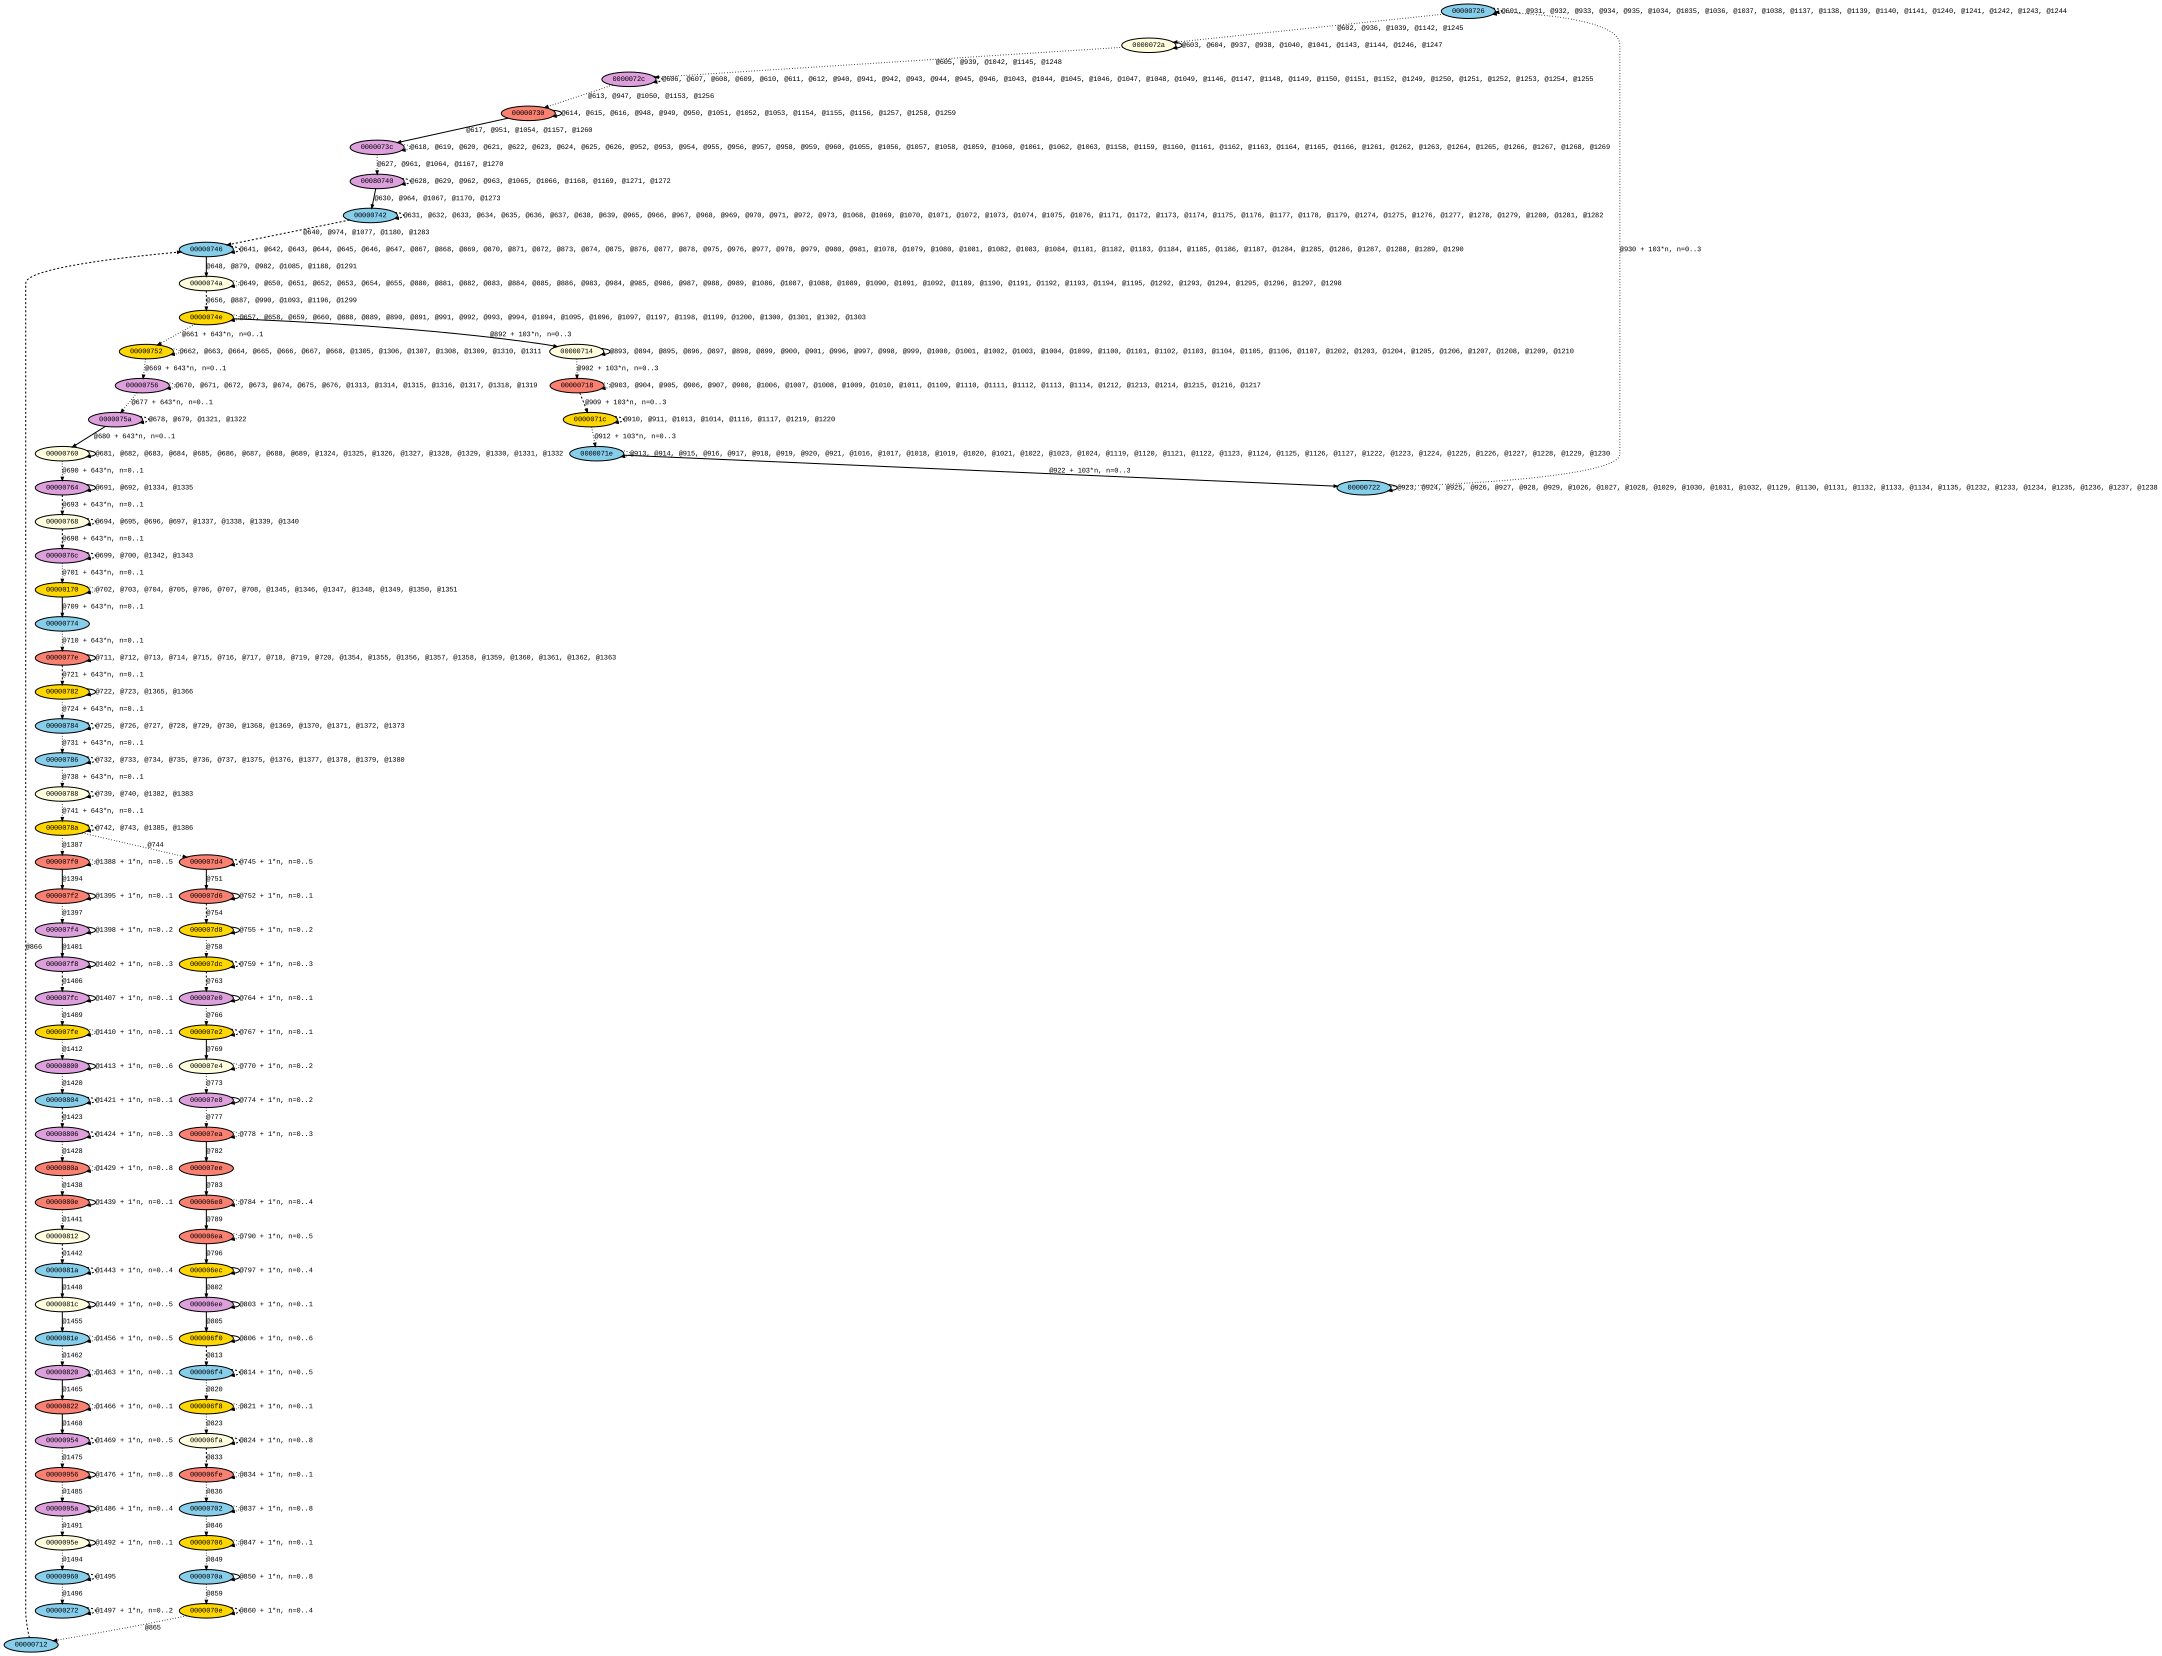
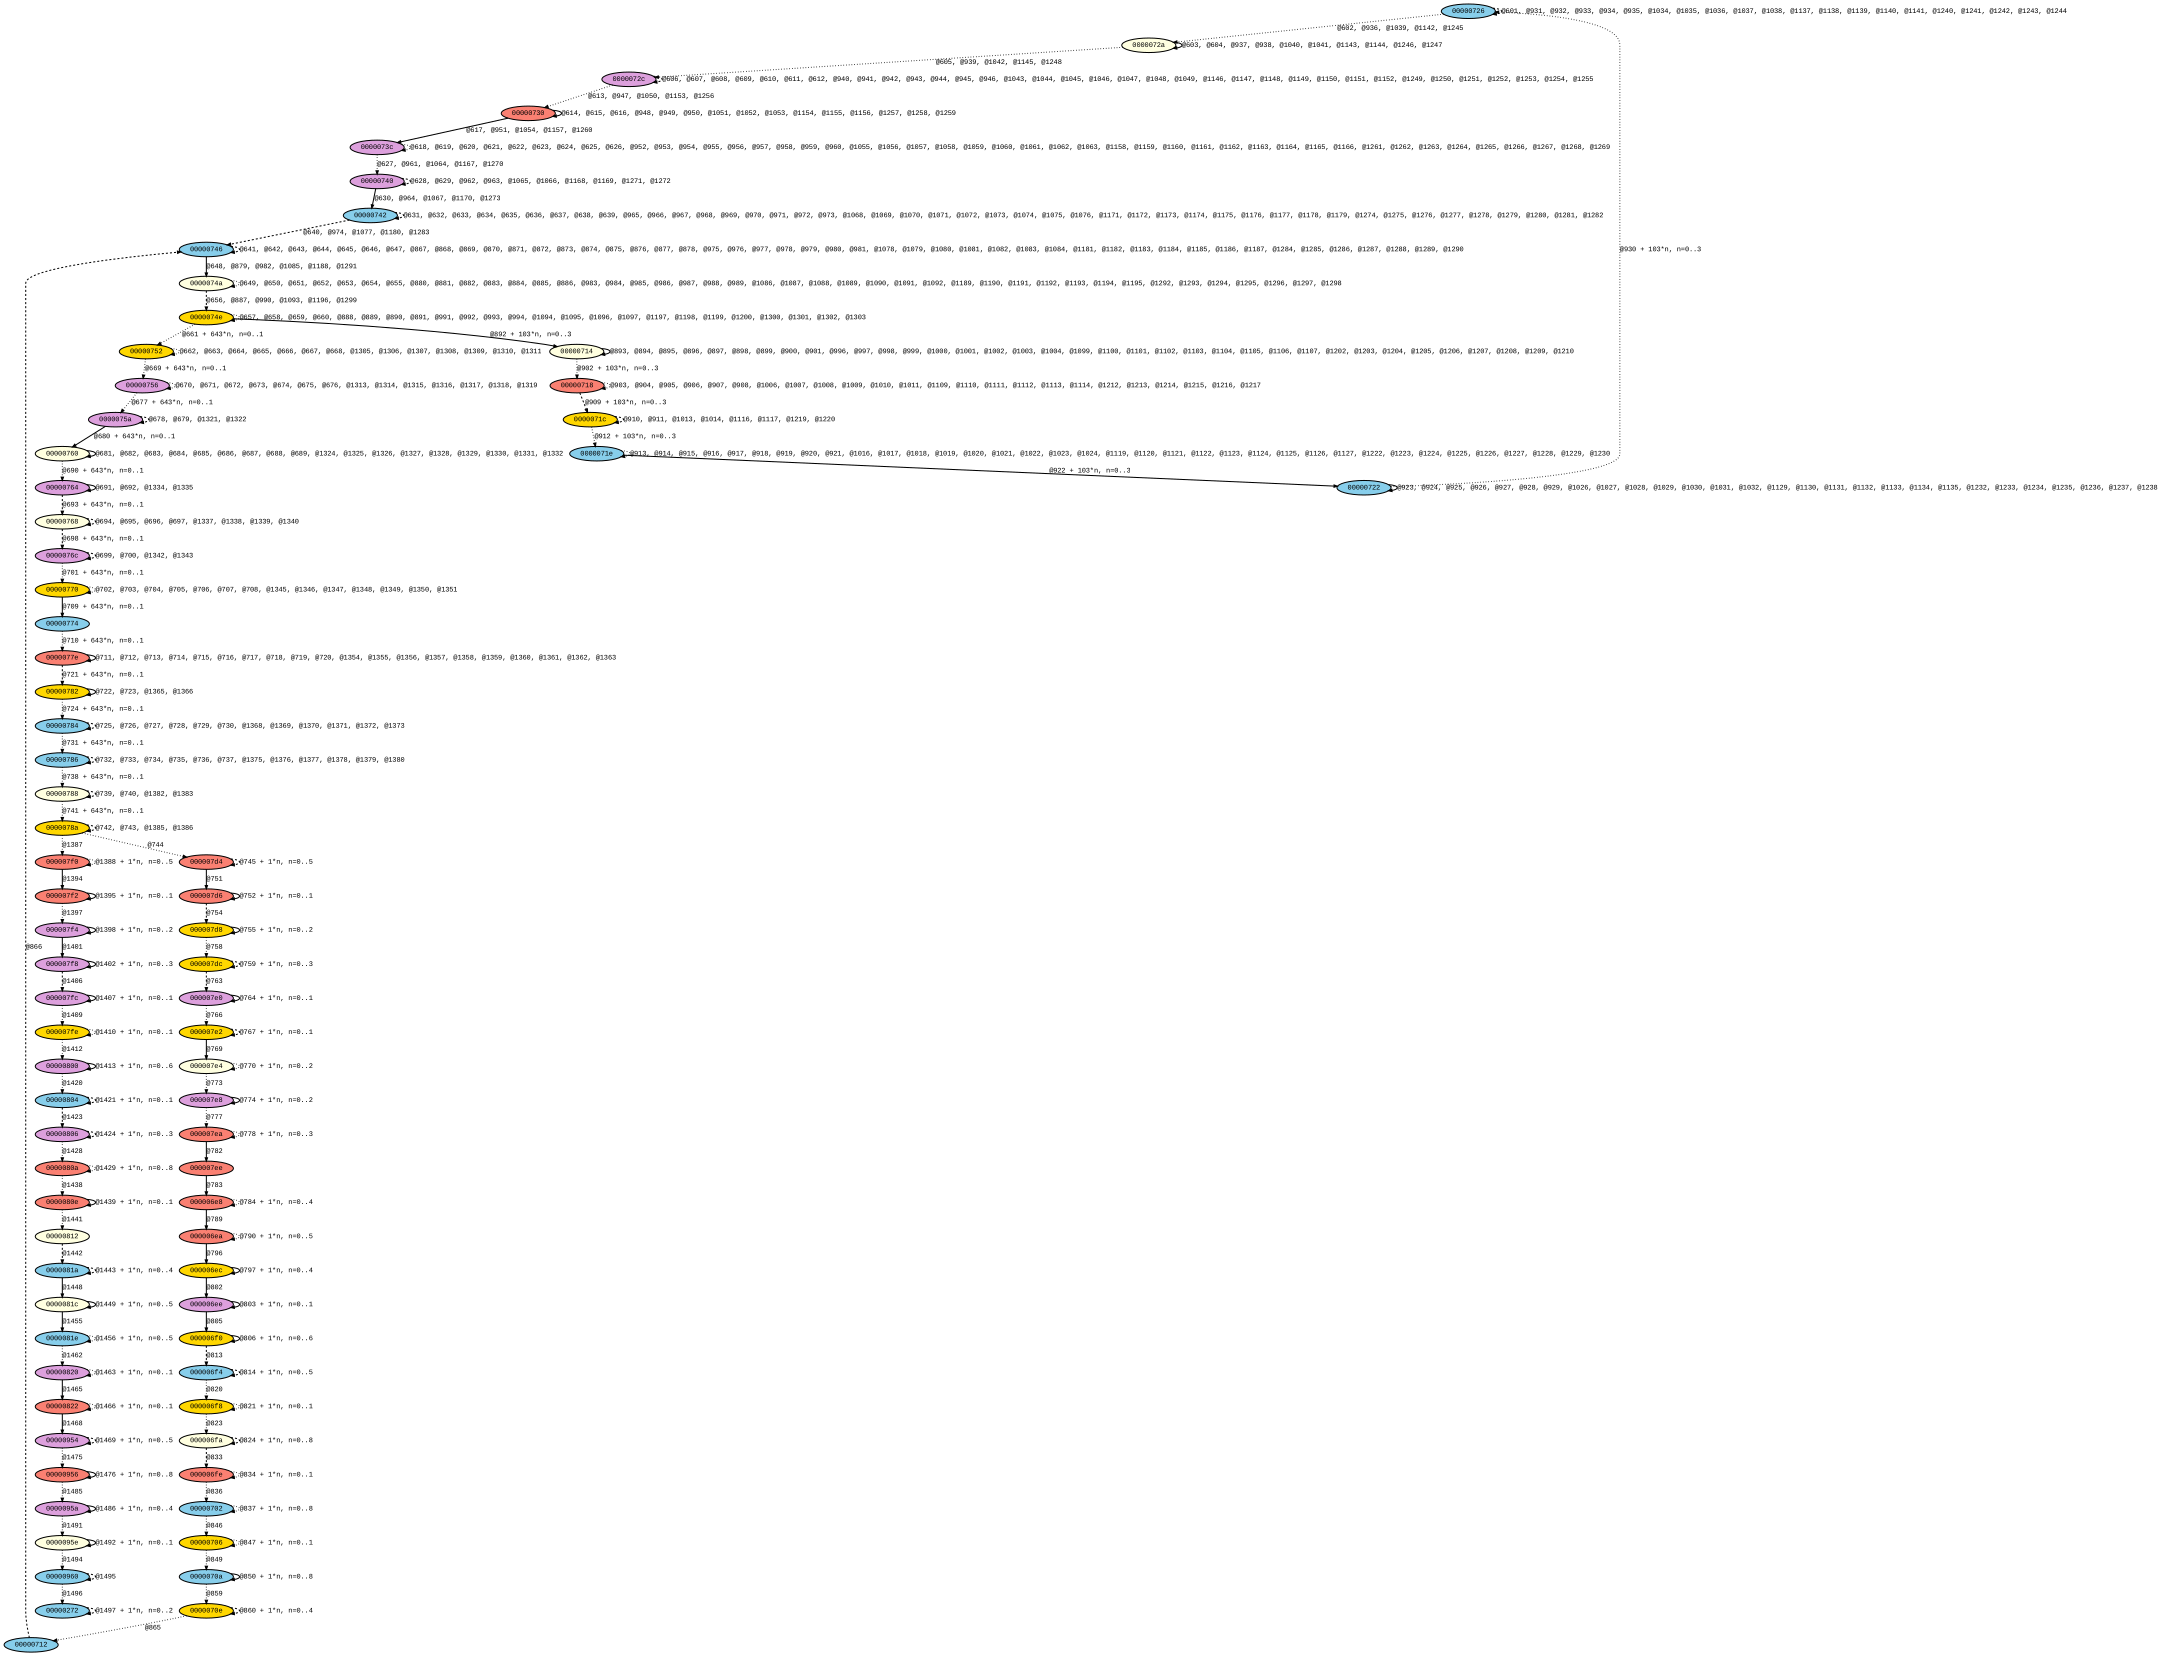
node "00080740": label "00080740" -> "00000740"
node "00000170": label "00000170" -> "00000770"
